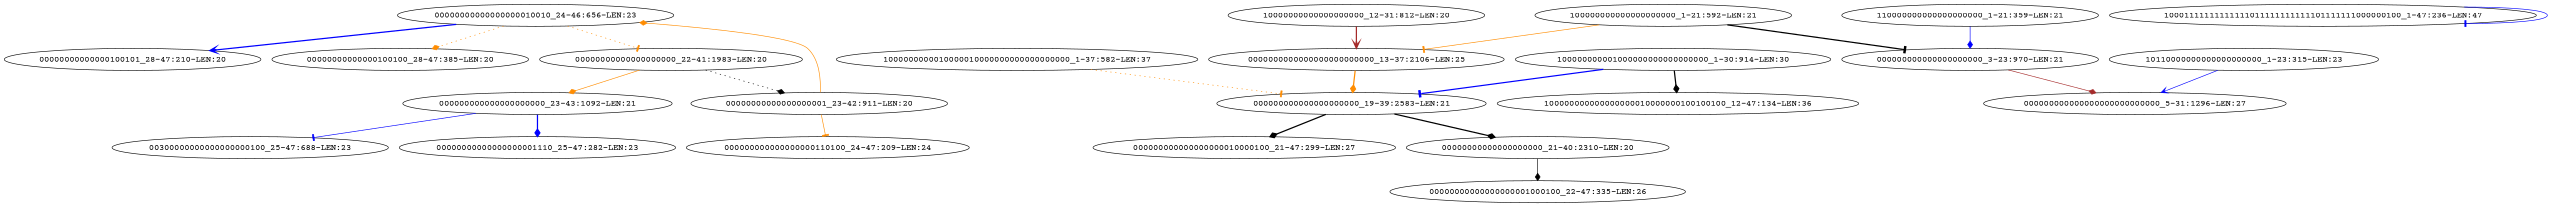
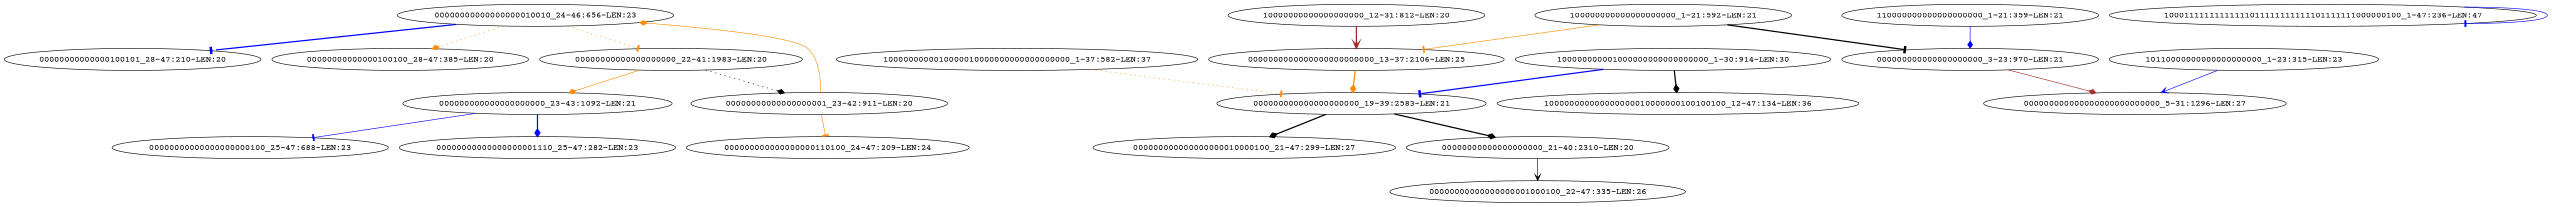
edge "00000000000000000010010_24-46:656-LEN:23" -> "00000000000000100101_28-47:210-LEN:20": arrowhead vee -> tee
node "00300000000000000000100_25-47:688-LEN:23": label "00300000000000000000100_25-47:688-LEN:23" -> "00000000000000000000100_25-47:688-LEN:23"
edge "00000000000000000000_21-40:2310-LEN:20" -> "00000000000000000001000100_22-47:335-LEN:26": arrowhead diamond -> vee
